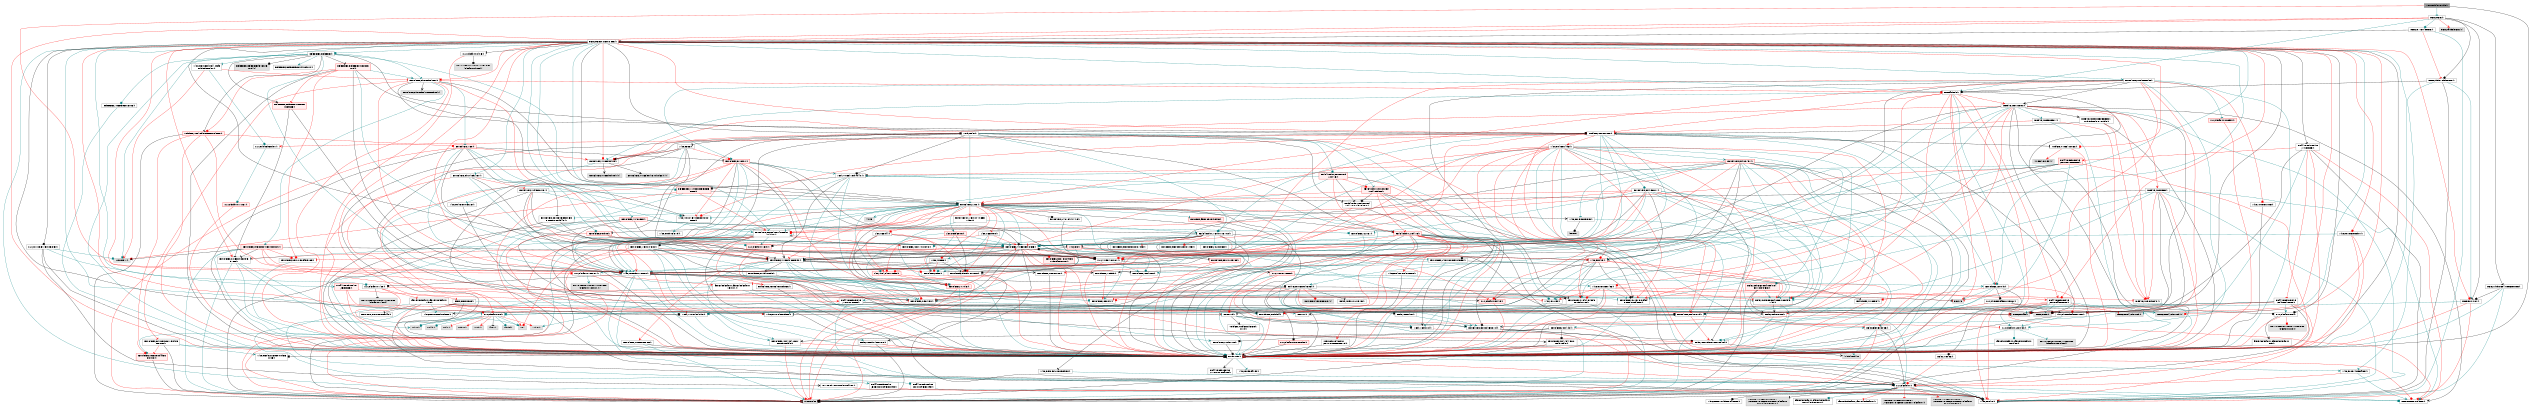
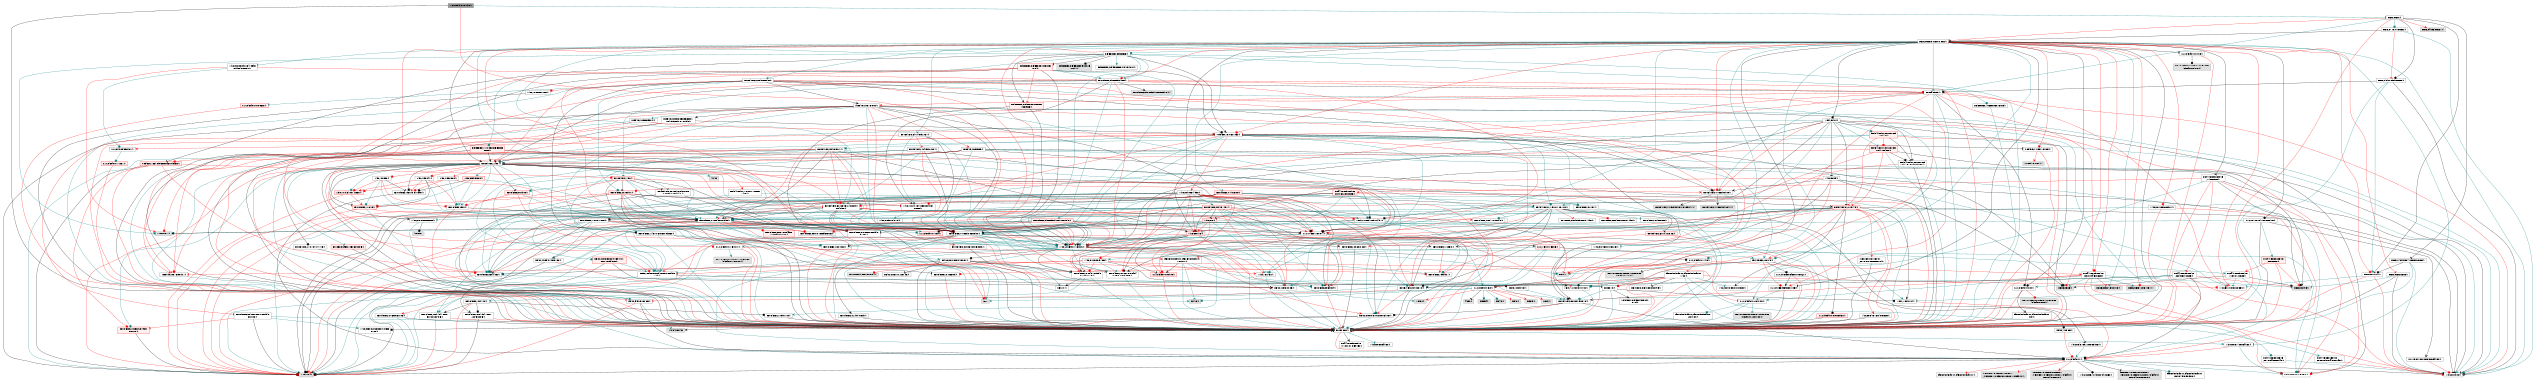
edge "Math/UnrealMathUtility.h" -> "Delegates/MulticastDelegate Base.h": reversed
edge "Templates/UnrealTemplate.h" -> "Algo/IsHeap.h": reversed
edge "Traits/IsContiguousContainer.h" -> "CoreTypes.h": color red -> teal
